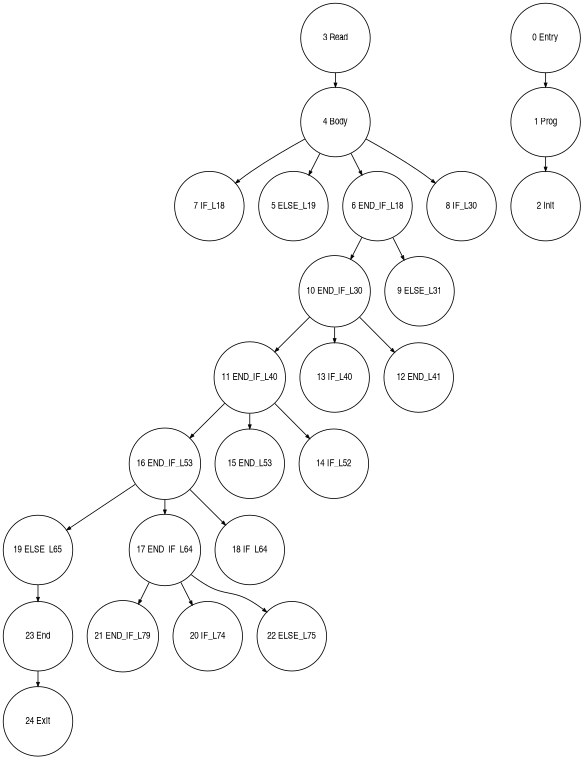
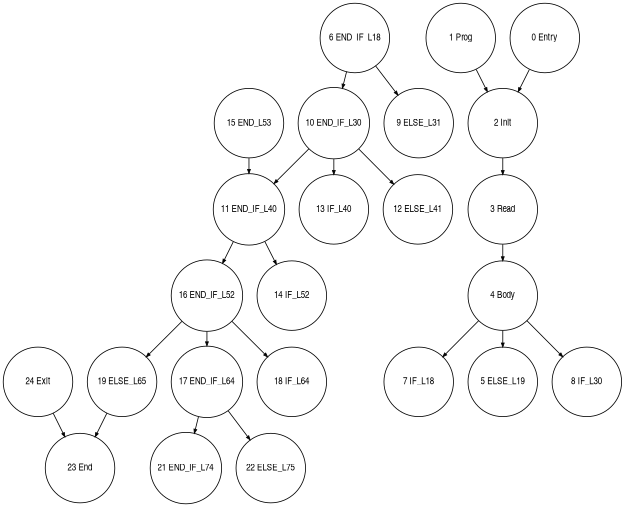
edge "0 Entry" -> "1 Prog": now "0 Entry" -> "2 Init"
edge "4 Body" -> "6 END_IF_L18": removed
edge "2 Init" -> "3 Read": added
node "12 END_L41": label "12 END_L41" -> "12 ELSE_L41"
edge "11 END_IF_L40" -> "15 END_L53": reversed
node "16 END_IF_L53": label "16 END_IF_L53" -> "16 END_IF_L52"
node "21 END_IF_L79": label "21 END_IF_L79" -> "21 END_IF_L74"
node "20 IF_L74": removed
edge "23 End" -> "24 Exit": reversed
